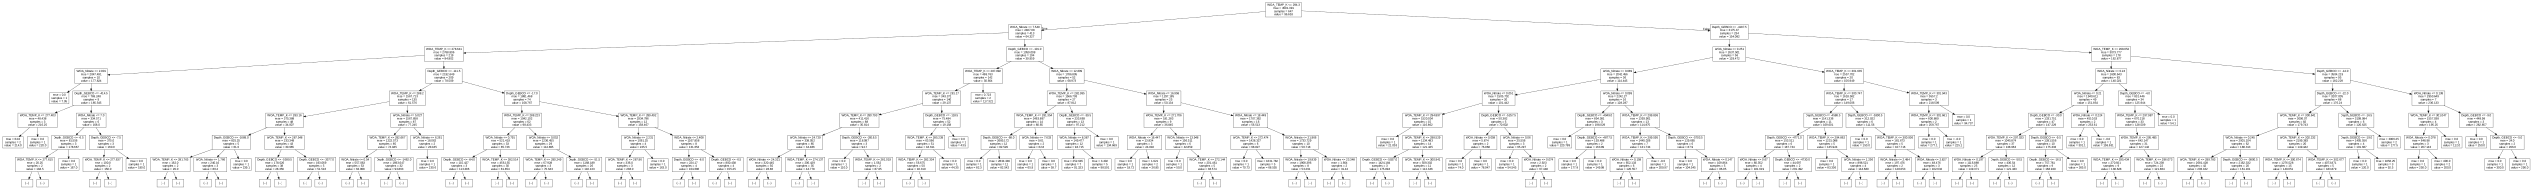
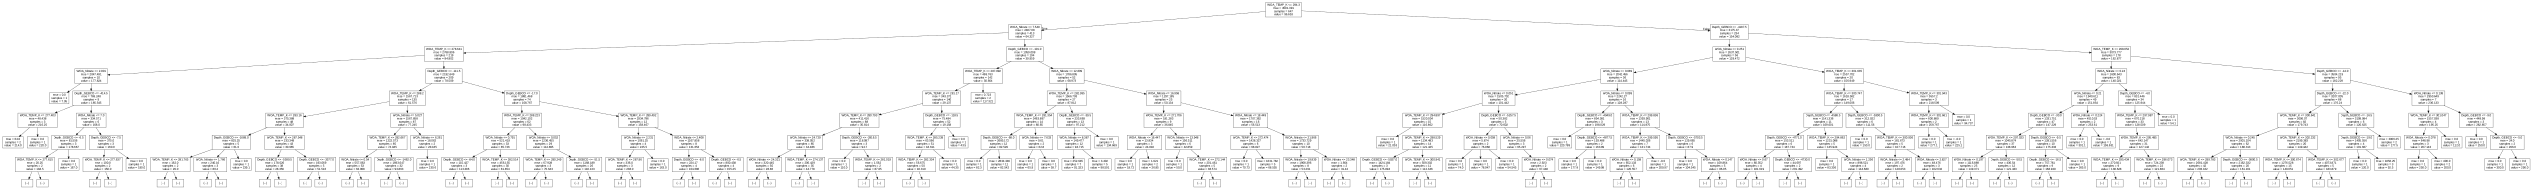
edge "WOA_Nitrate <= 0.06 mse = 25.556 samples = 3 value = 65.297" -> "mse = 0.0 samples = 1 value = 54.545": now "WOA_Nitrate <= 0.058 mse = 5.874 samples = 2 value = 76.968" -> "mse = 0.0 samples = 1 value = 54.545"
